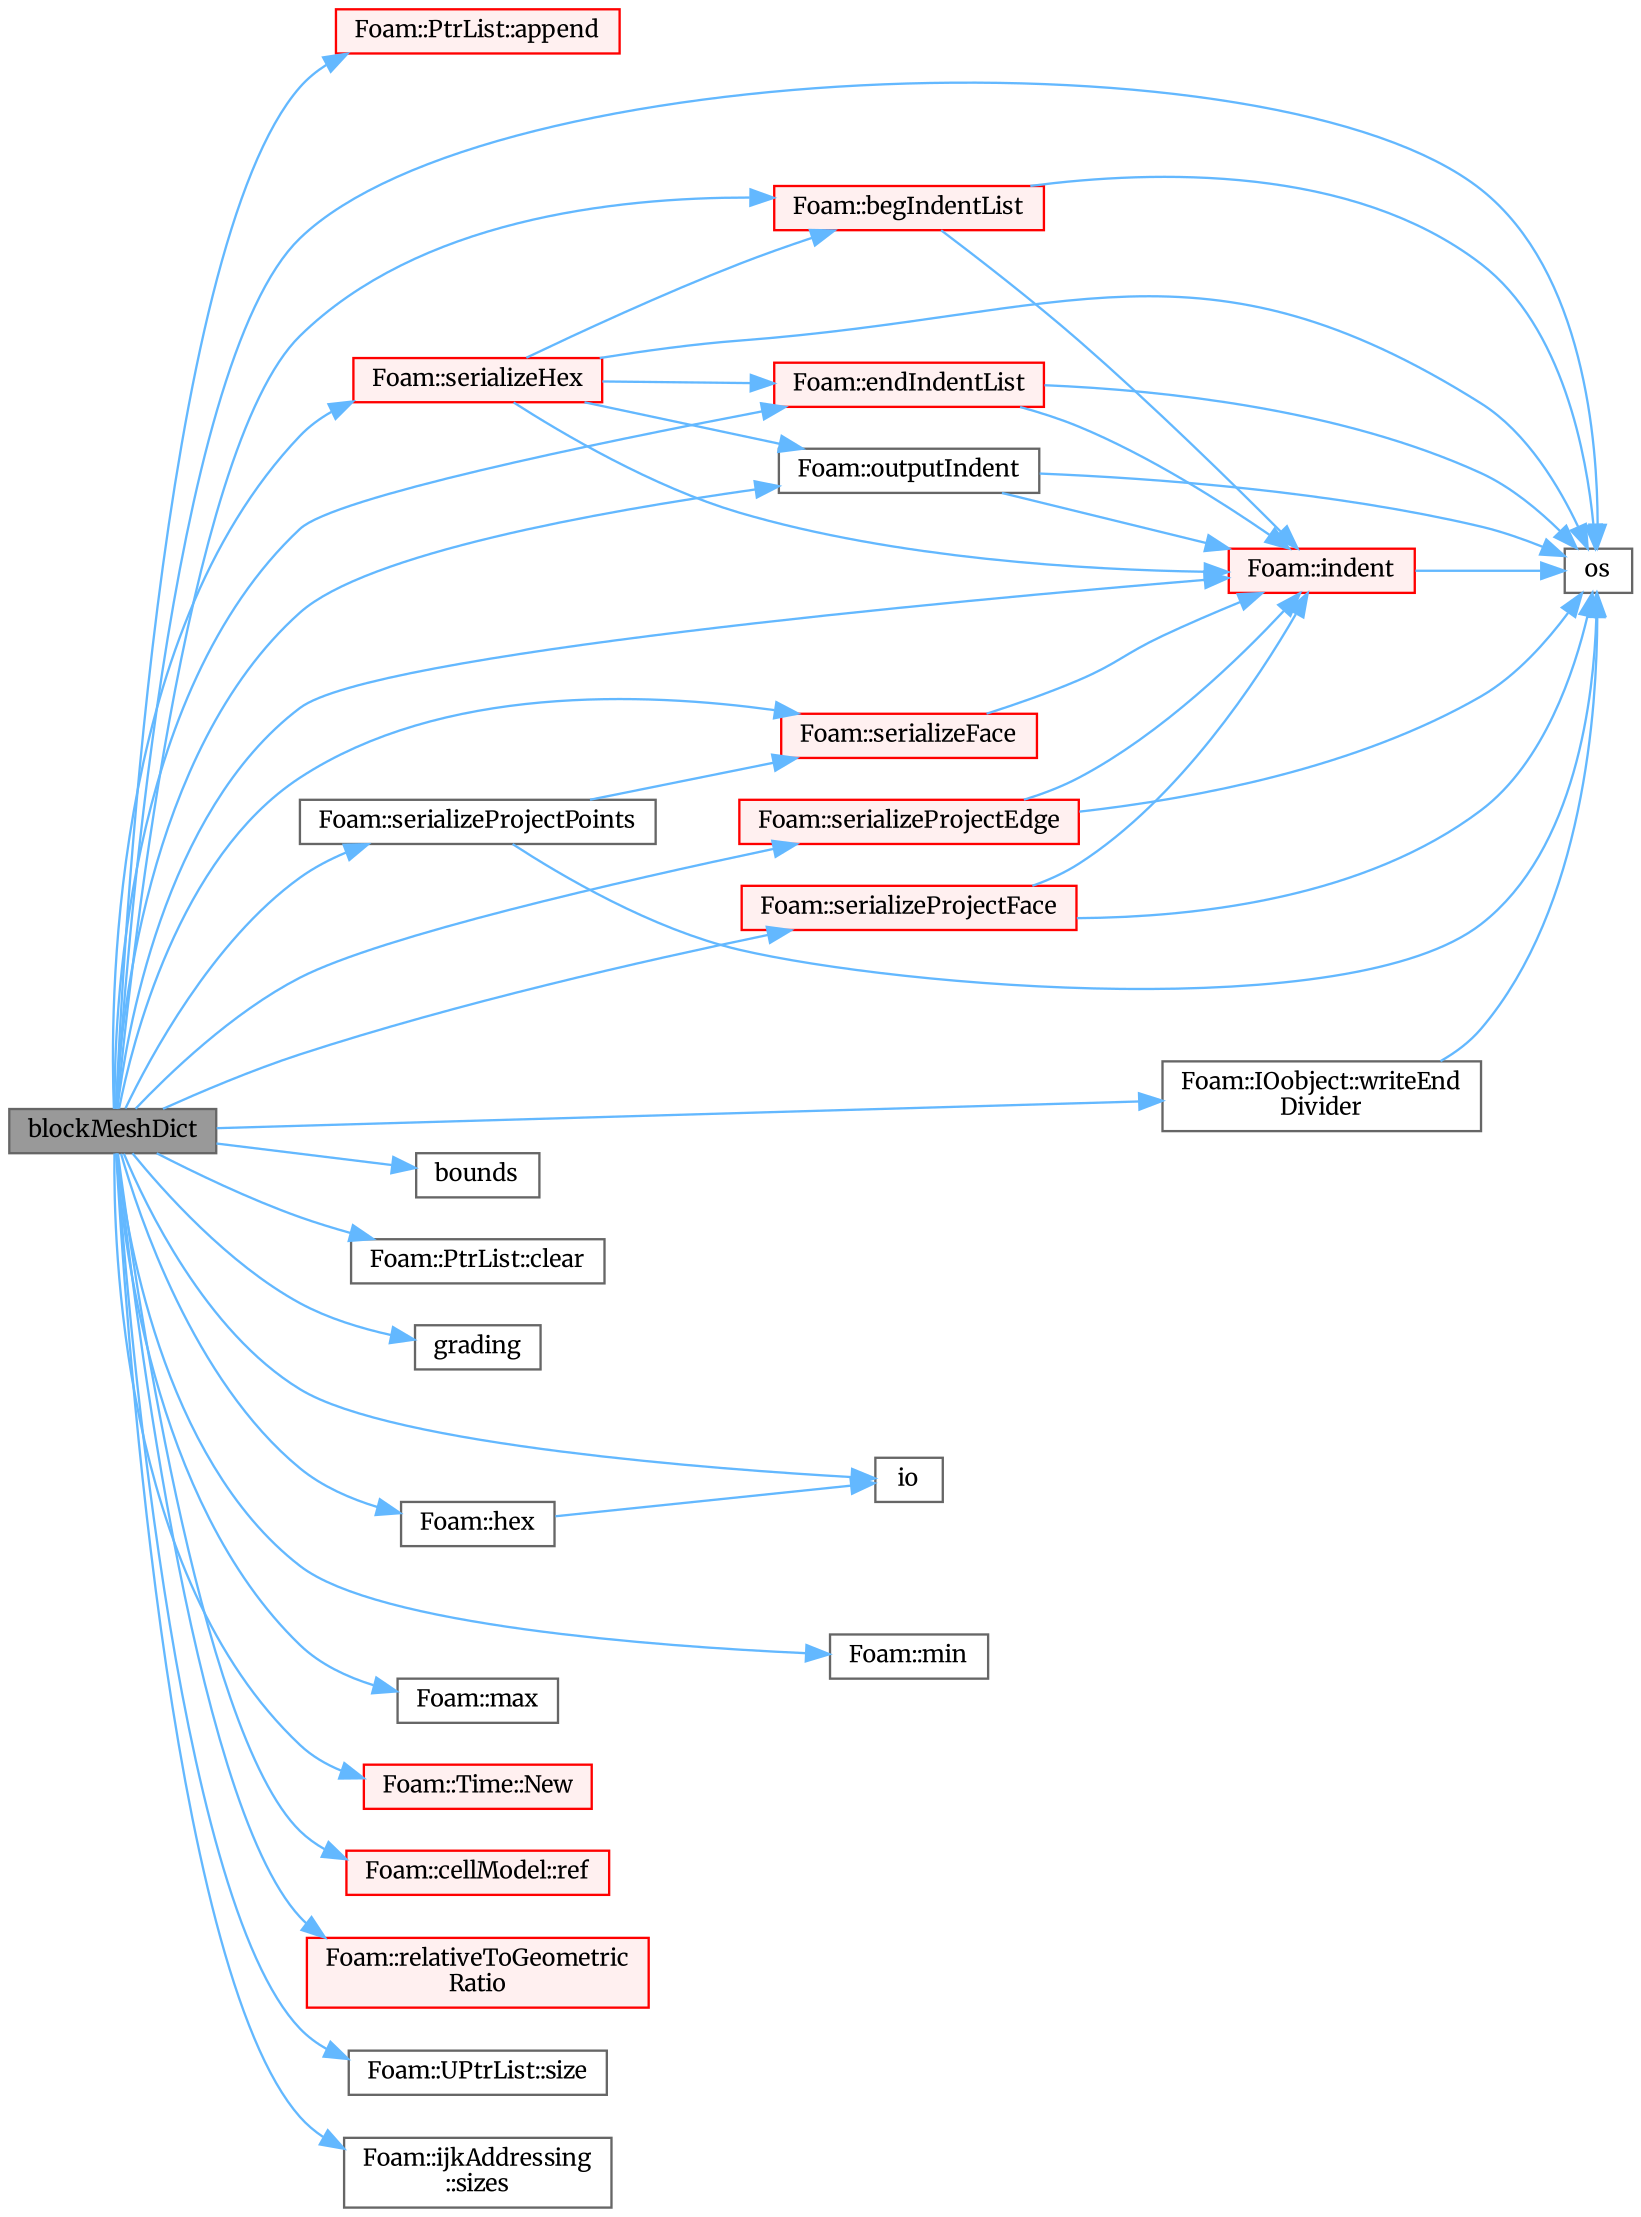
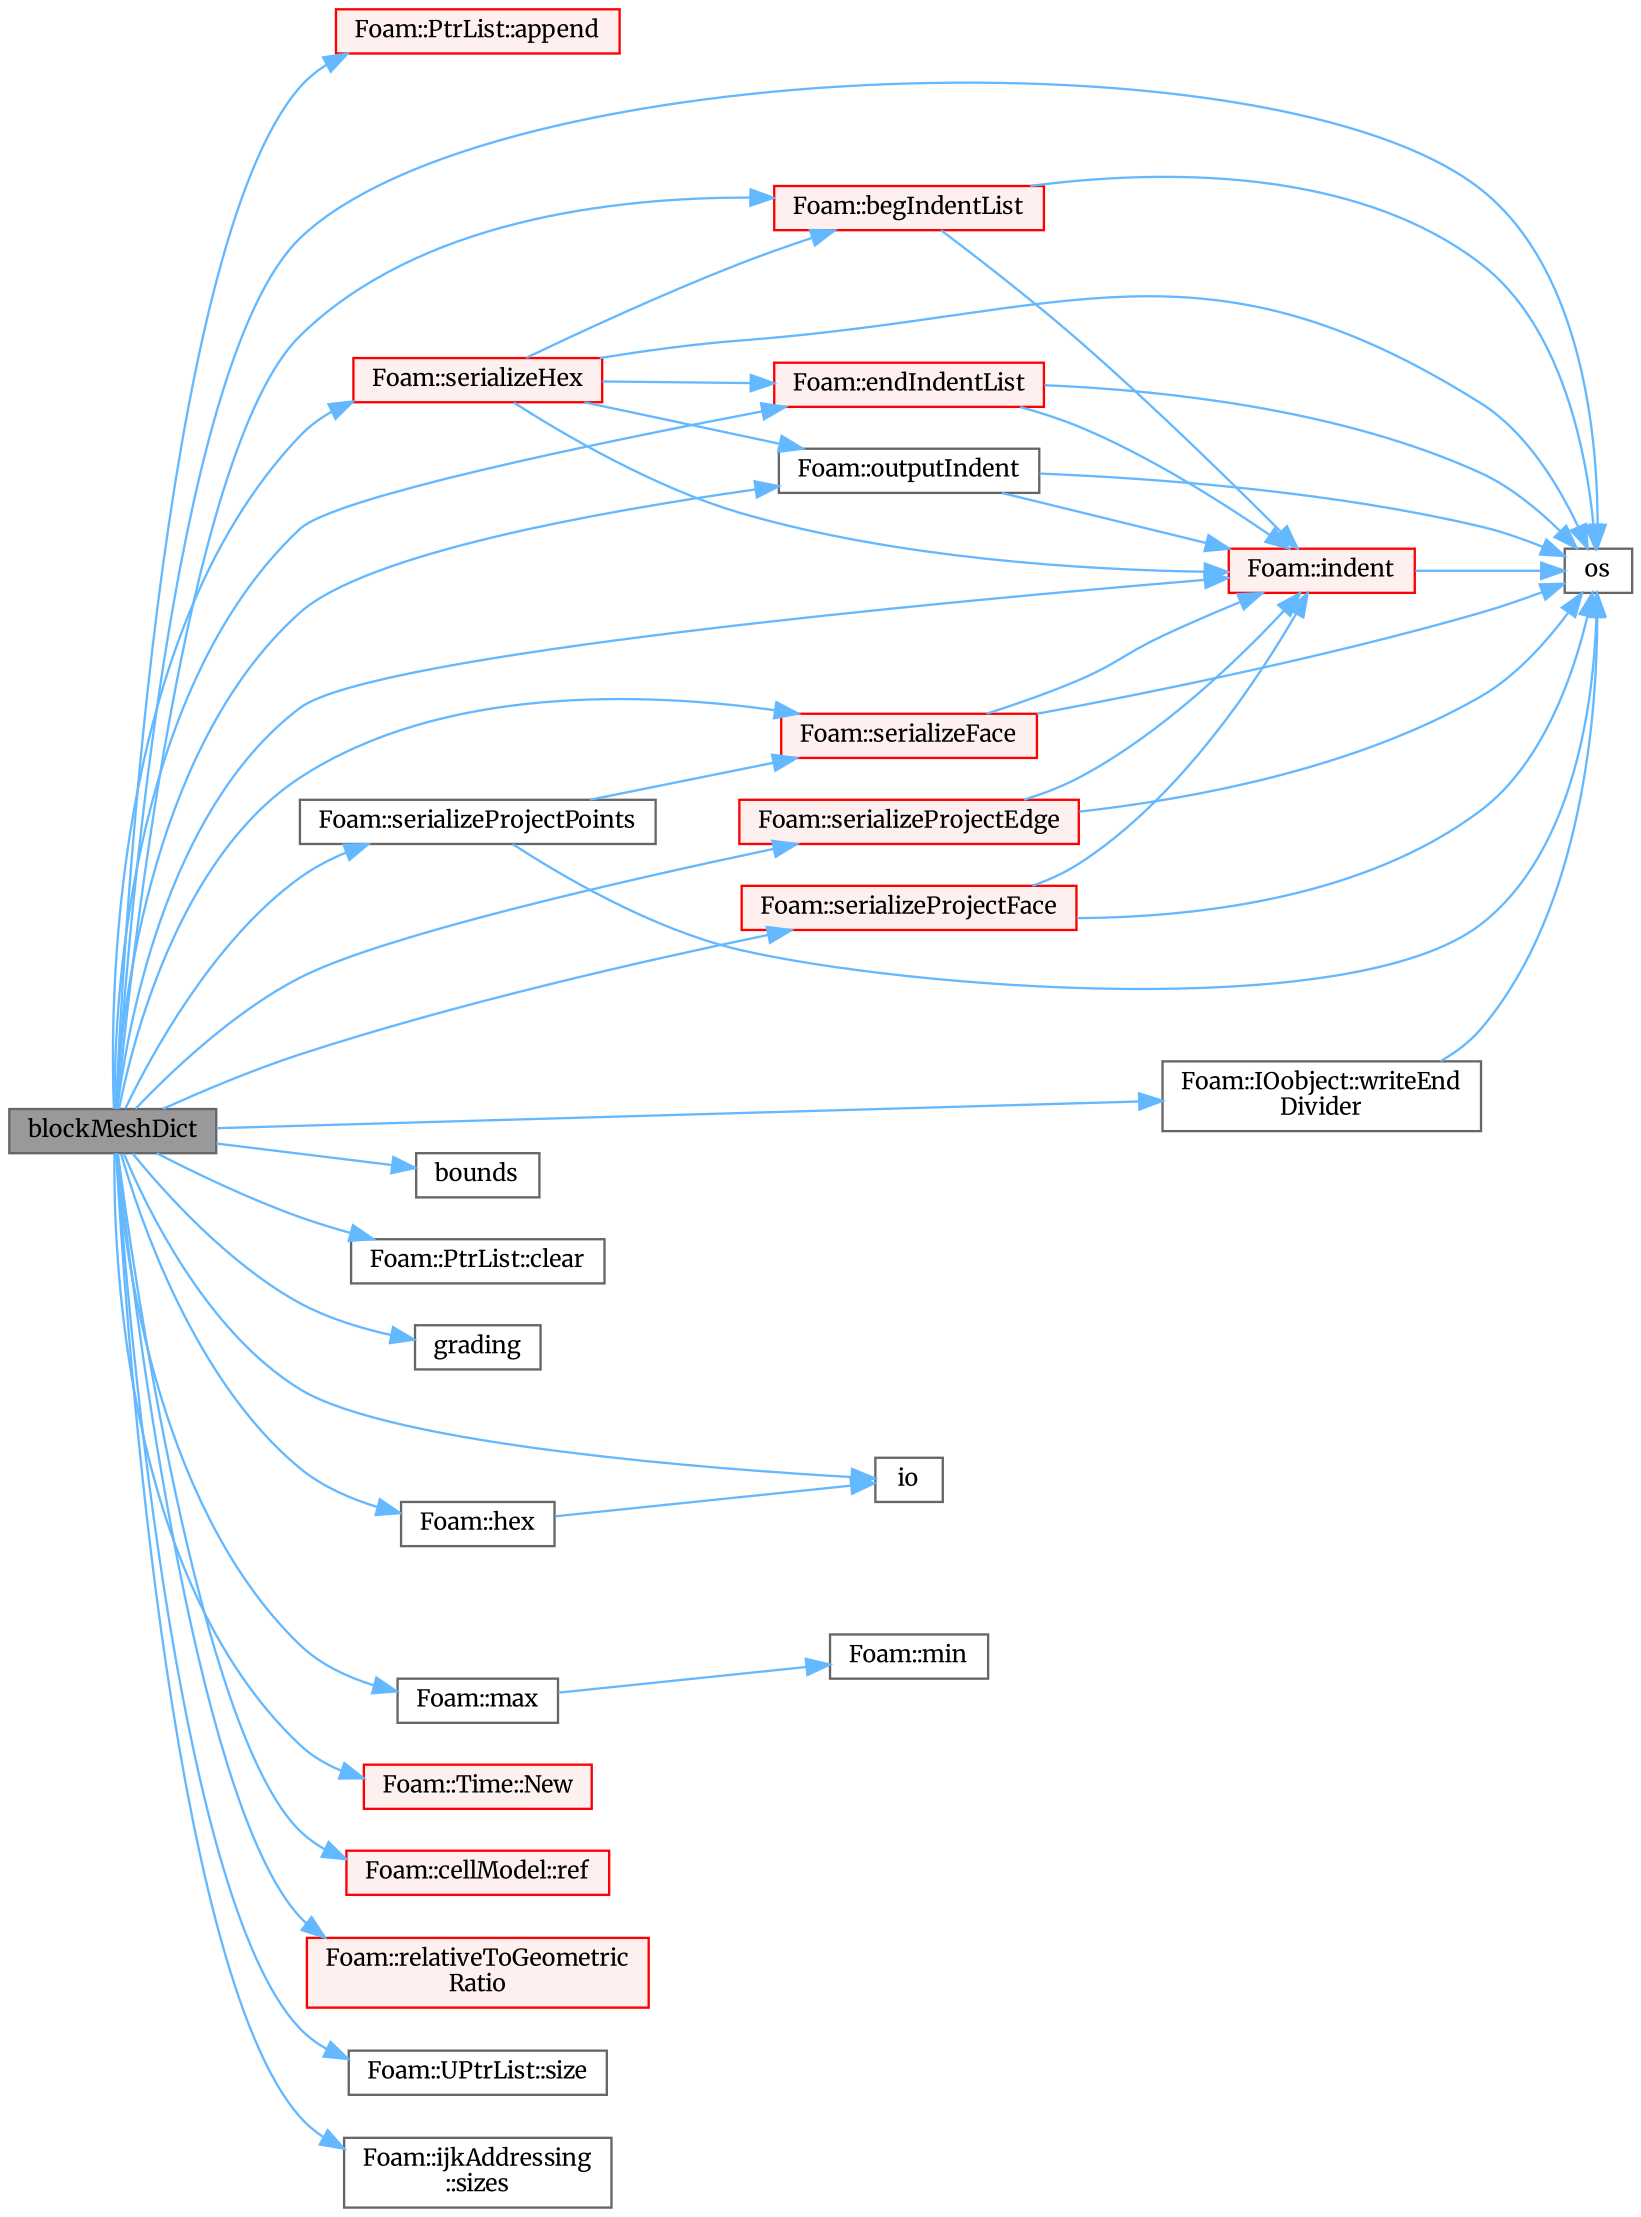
edge "Foam::serializeFace" -> "os": added
edge "blockMeshDict" -> "Foam::min": now "Foam::max" -> "Foam::min"
